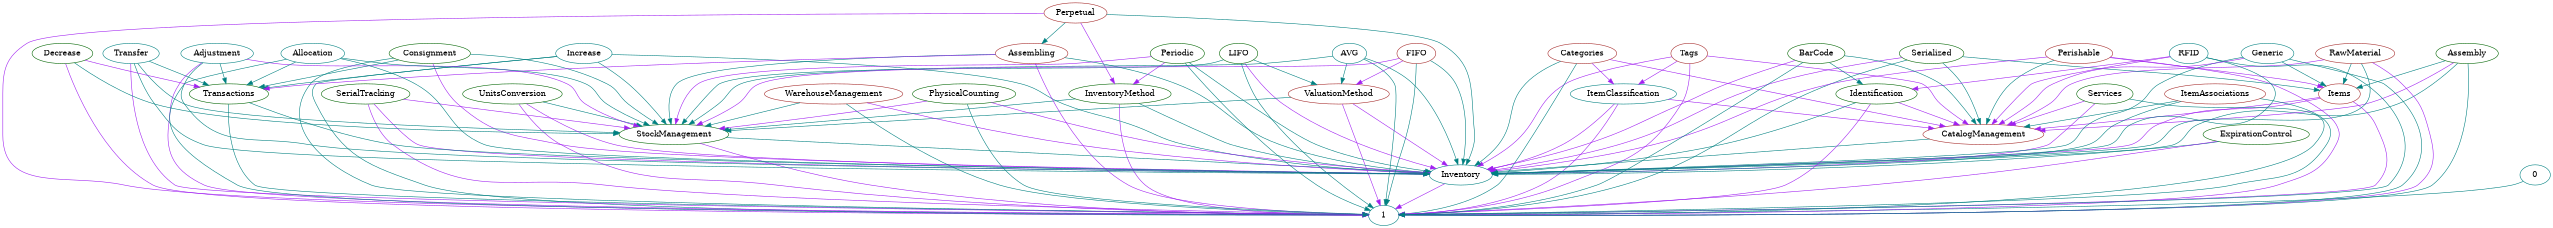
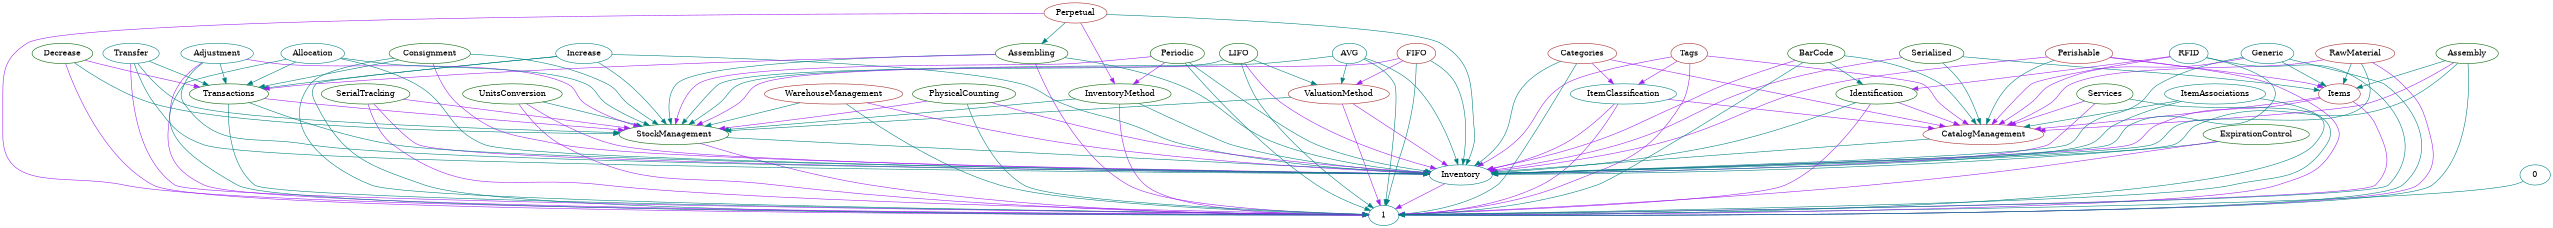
node "Assembling": color brown -> darkgreen
node "ItemAssociations": color brown -> teal
edge "Transactions" -> "StockManagement": added
edge "Serialized" -> "1": removed
